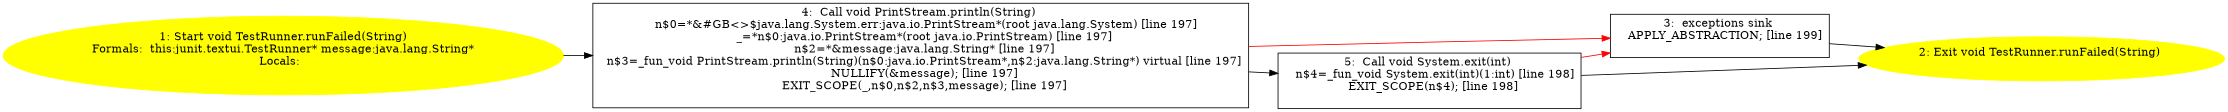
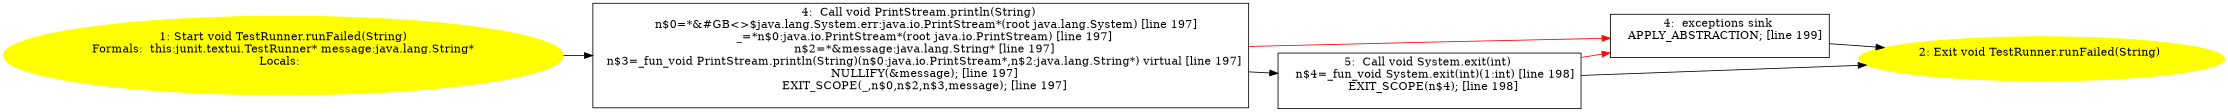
node "3:  exceptions sink APPLY_ABSTRACTION; [line 199]": label "3:  exceptions sink APPLY_ABSTRACTION; [line 199]" -> "4:  exceptions sink APPLY_ABSTRACTION; [line 199]"
